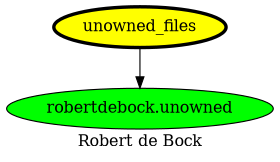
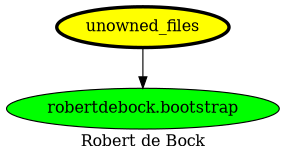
node "robertdebock.unowned": label "robertdebock.unowned" -> "robertdebock.bootstrap"
